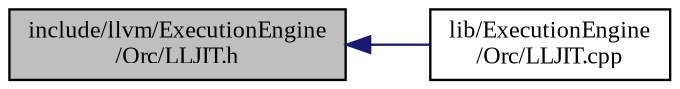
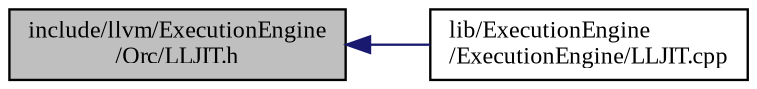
node "lib/ExecutionEngine /Orc/LLJIT.cpp": label "lib/ExecutionEngine /Orc/LLJIT.cpp" -> "lib/ExecutionEngine /ExecutionEngine/LLJIT.cpp"
